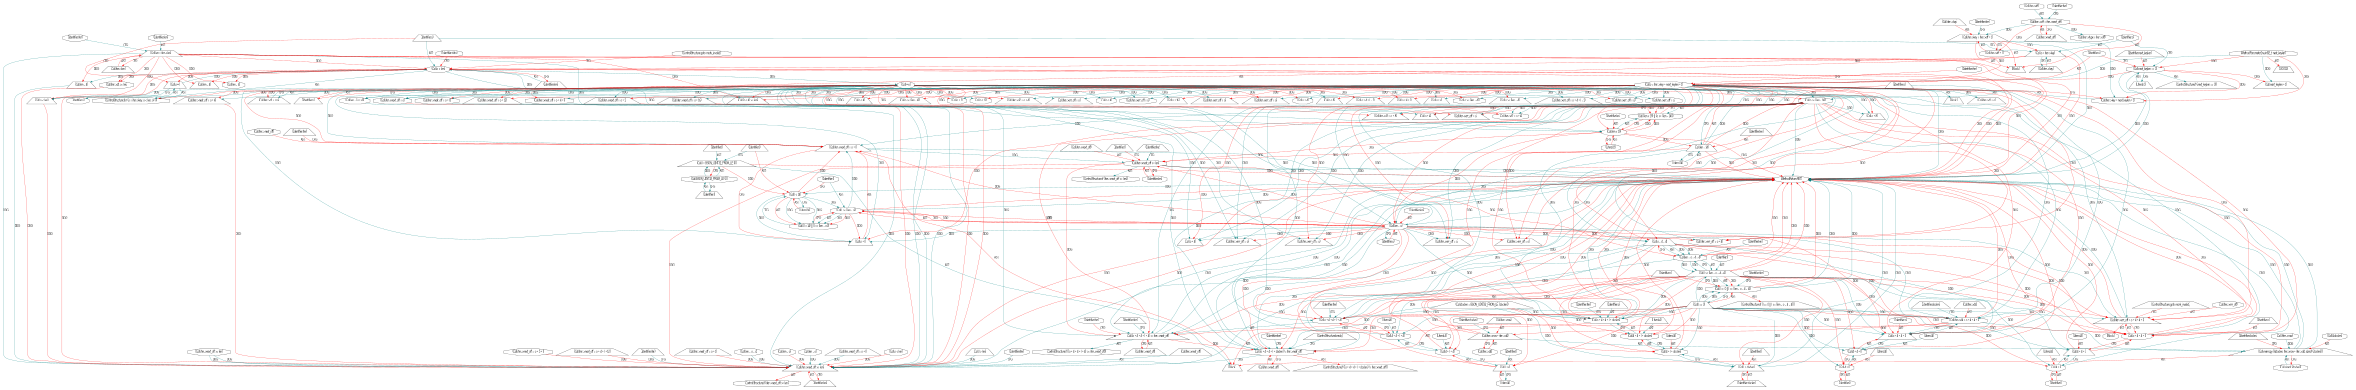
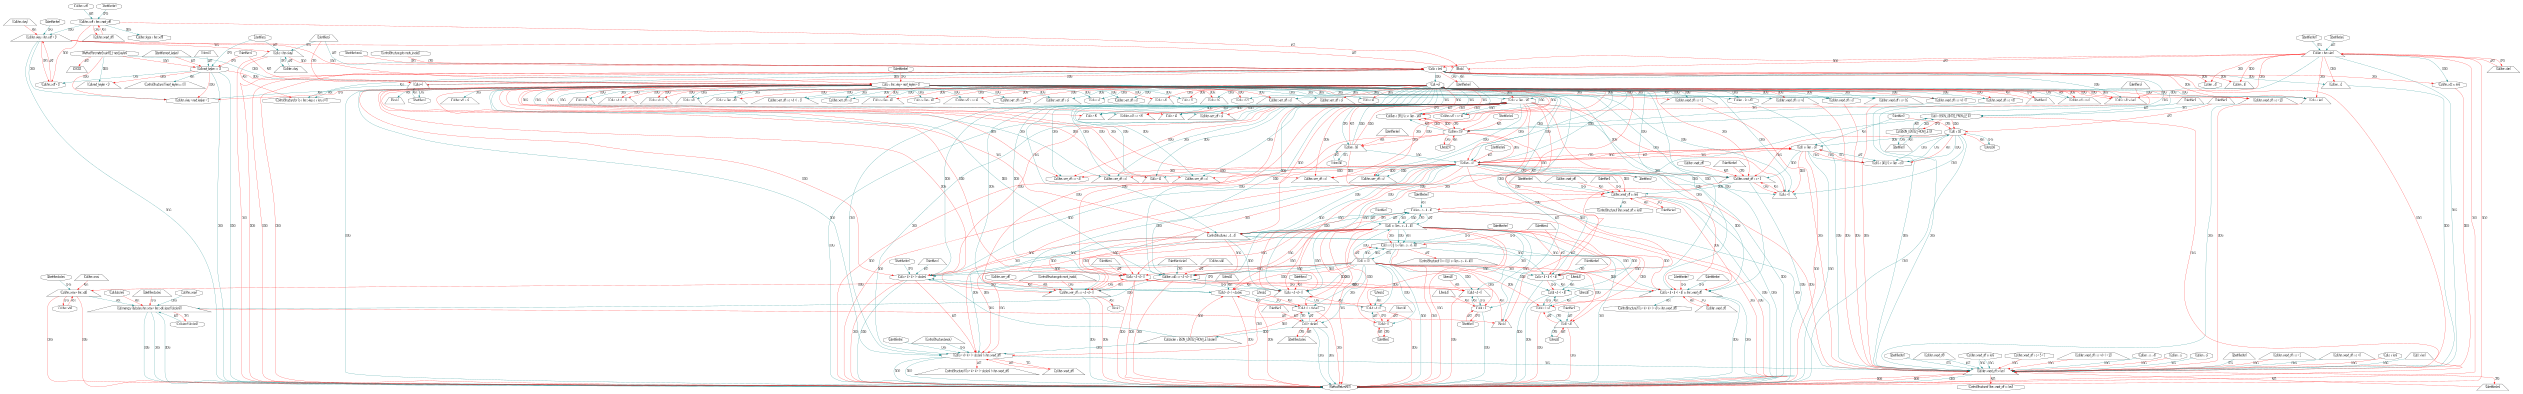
node "(Identifier,data)": label "(Identifier,data)" -> "(Identifier,break)"
edge "(Call,len = iter->len)" -> "(Call,iter->d1 >= len)": color red -> teal
edge "(Call,next_keylen == 0)" -> "(Literal,0)": now "(Call,next_keylen == 0)" -> "(Call,iter->off + 1)"
node "(Call,l = BSON_UINT32_FROM_LE (l))": shape trapezium -> octagon
edge "(MethodReturn,RET)" -> "(Call,l < 14)": reversed
node "(Call,o - 4 - 4)": label "(Call,o - 4 - 4)" -> "(ControlStructure,o - 4 - 4)"
edge "(Call,l == 0)" -> "(Call,iter->err_off = o + 4 + 4 + l)": label "DDG: " -> "CFG: "
edge "(Call,4 + 4 + l + 4)" -> "(Call,o + 4 + 4 + l + 4)": removed, label "AST:"
edge "(Call,doclen = BSON_UINT32_FROM_LE (doclen))" -> "(Call,l + doclen)": reversed
